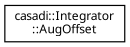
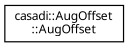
node "casadi::Integrator ::AugOffset": label "casadi::Integrator ::AugOffset" -> "casadi::AugOffset ::AugOffset"
